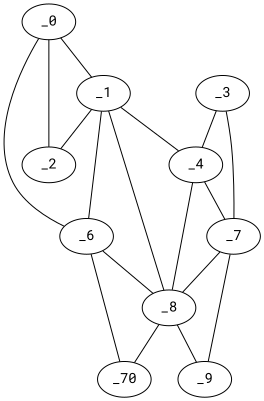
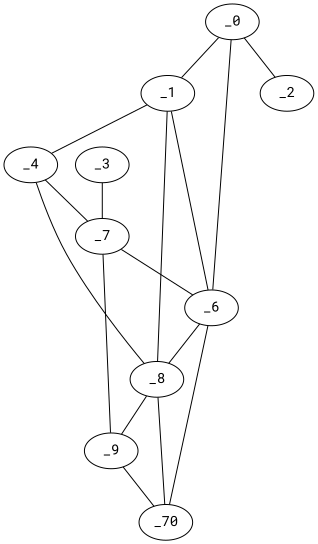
edge "_1" -- "_2": removed
edge "_3" -- "_4": removed
edge "_7" -- "_8": now "_7" -- "_6"
edge "_9" -- "_70": added
